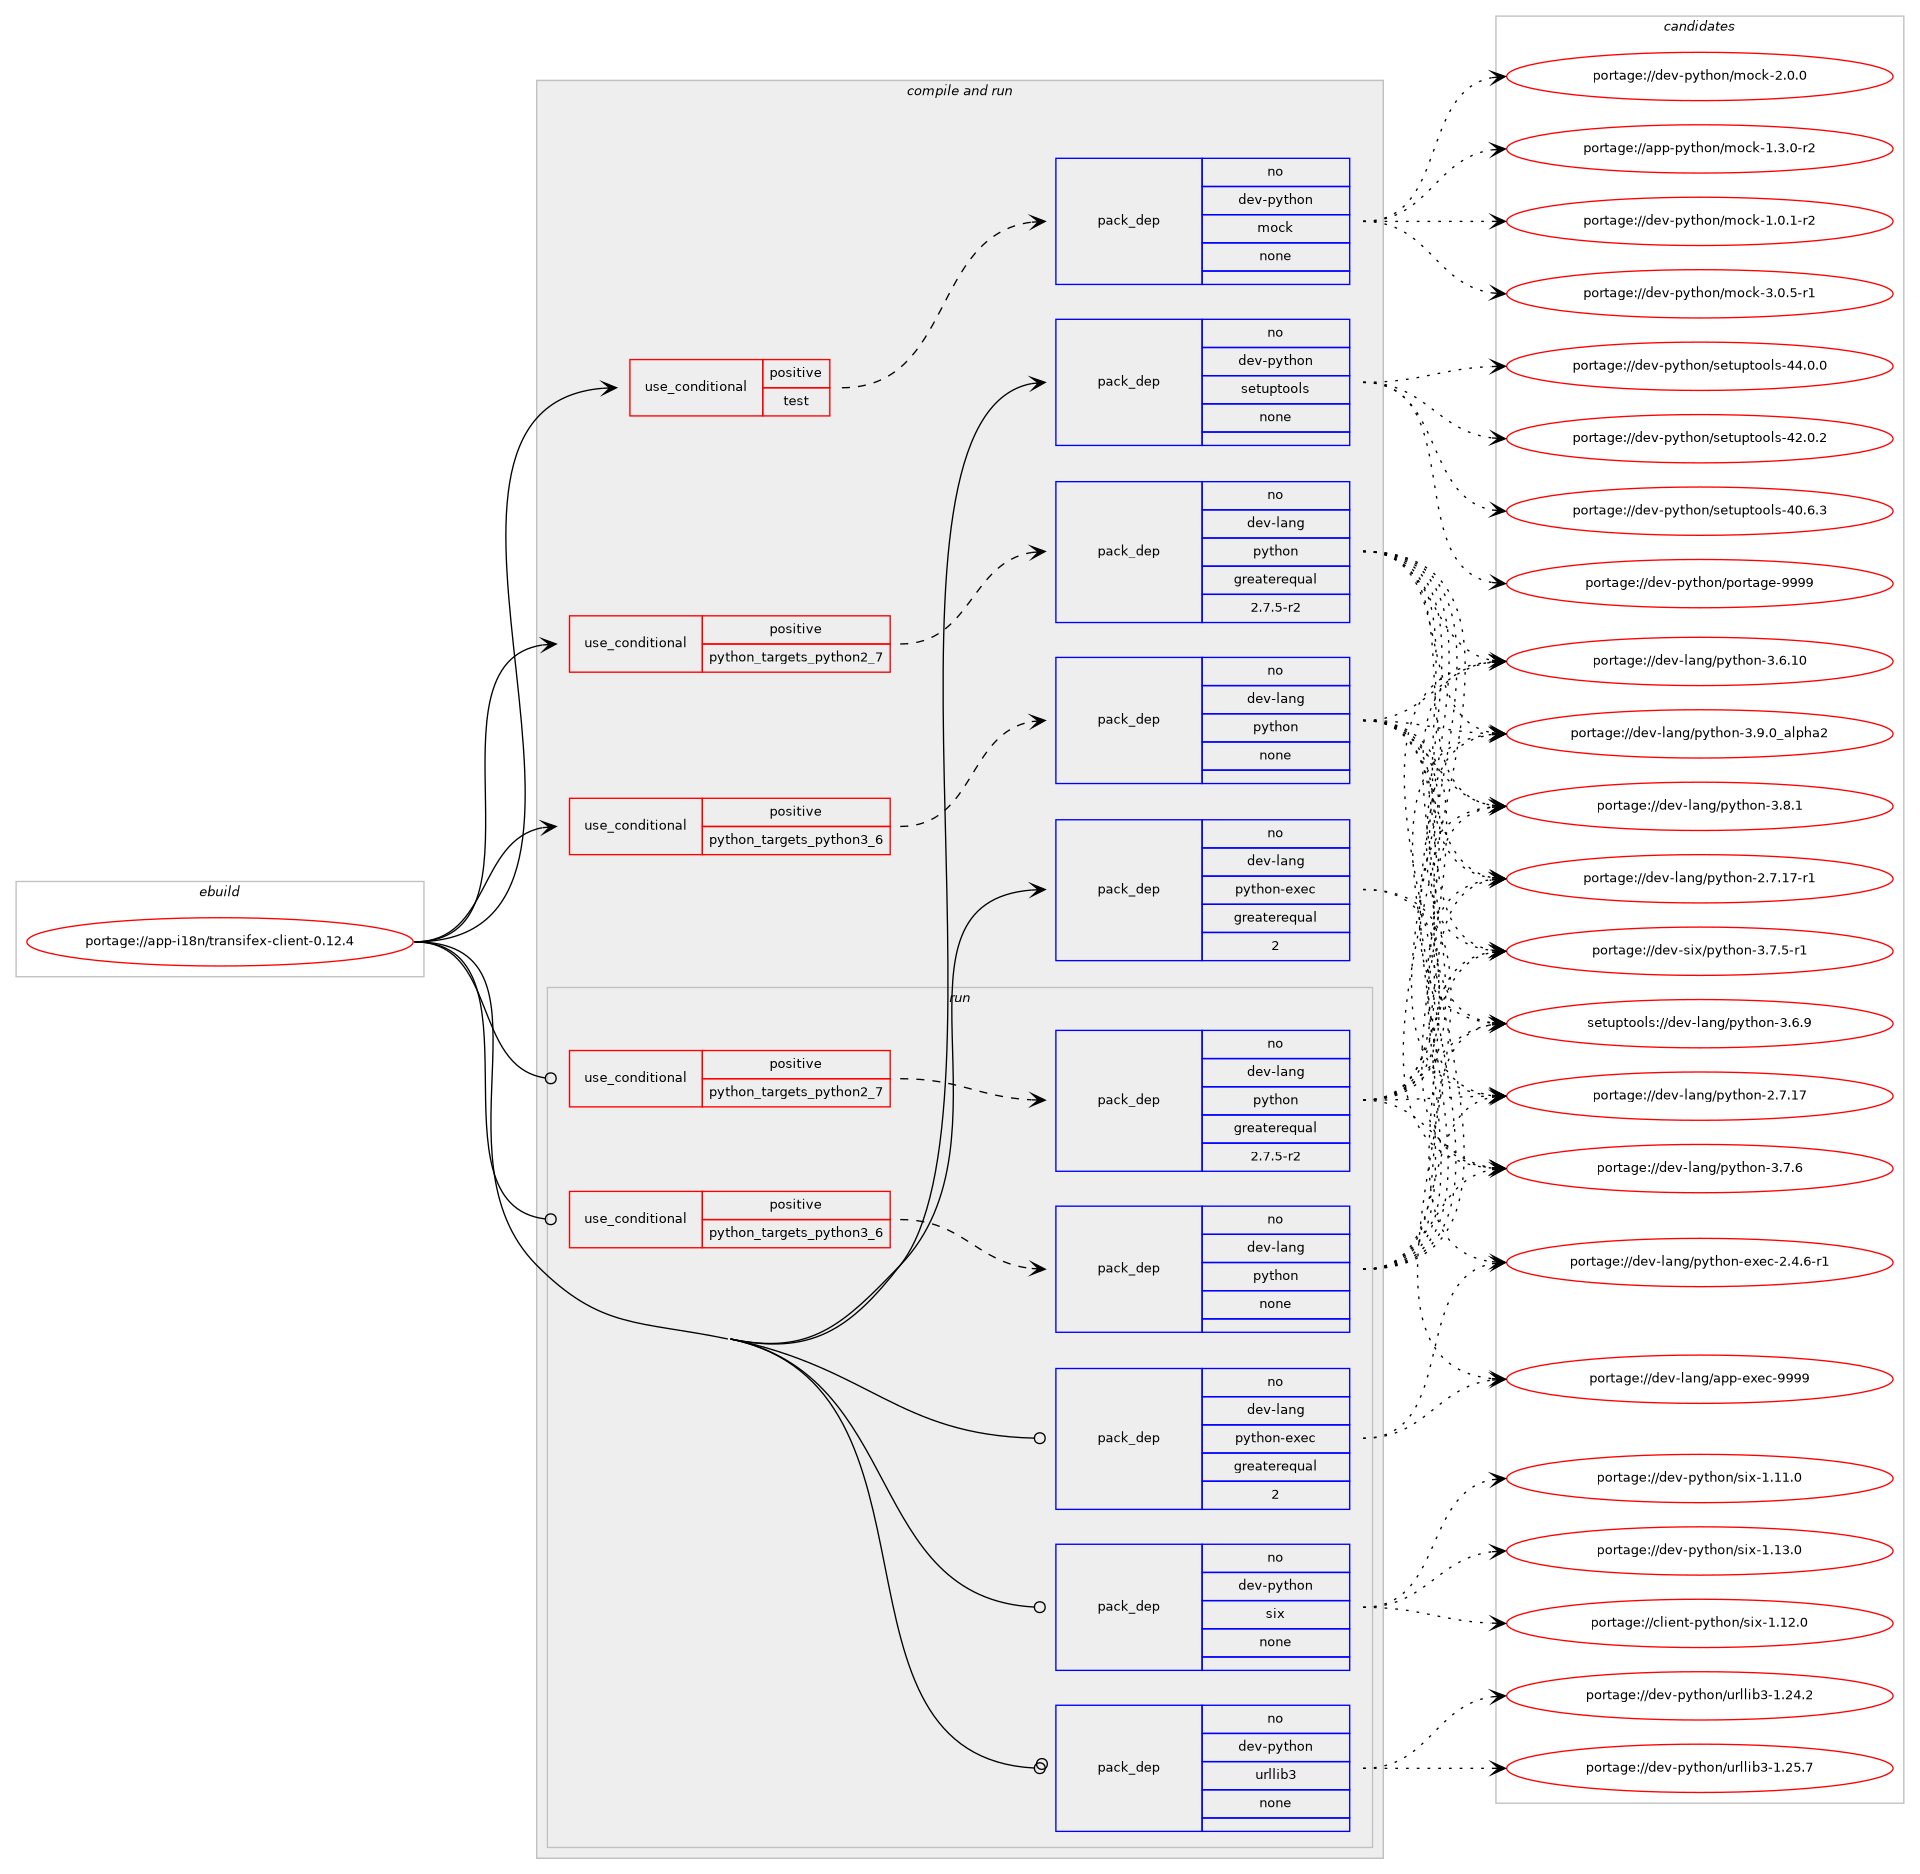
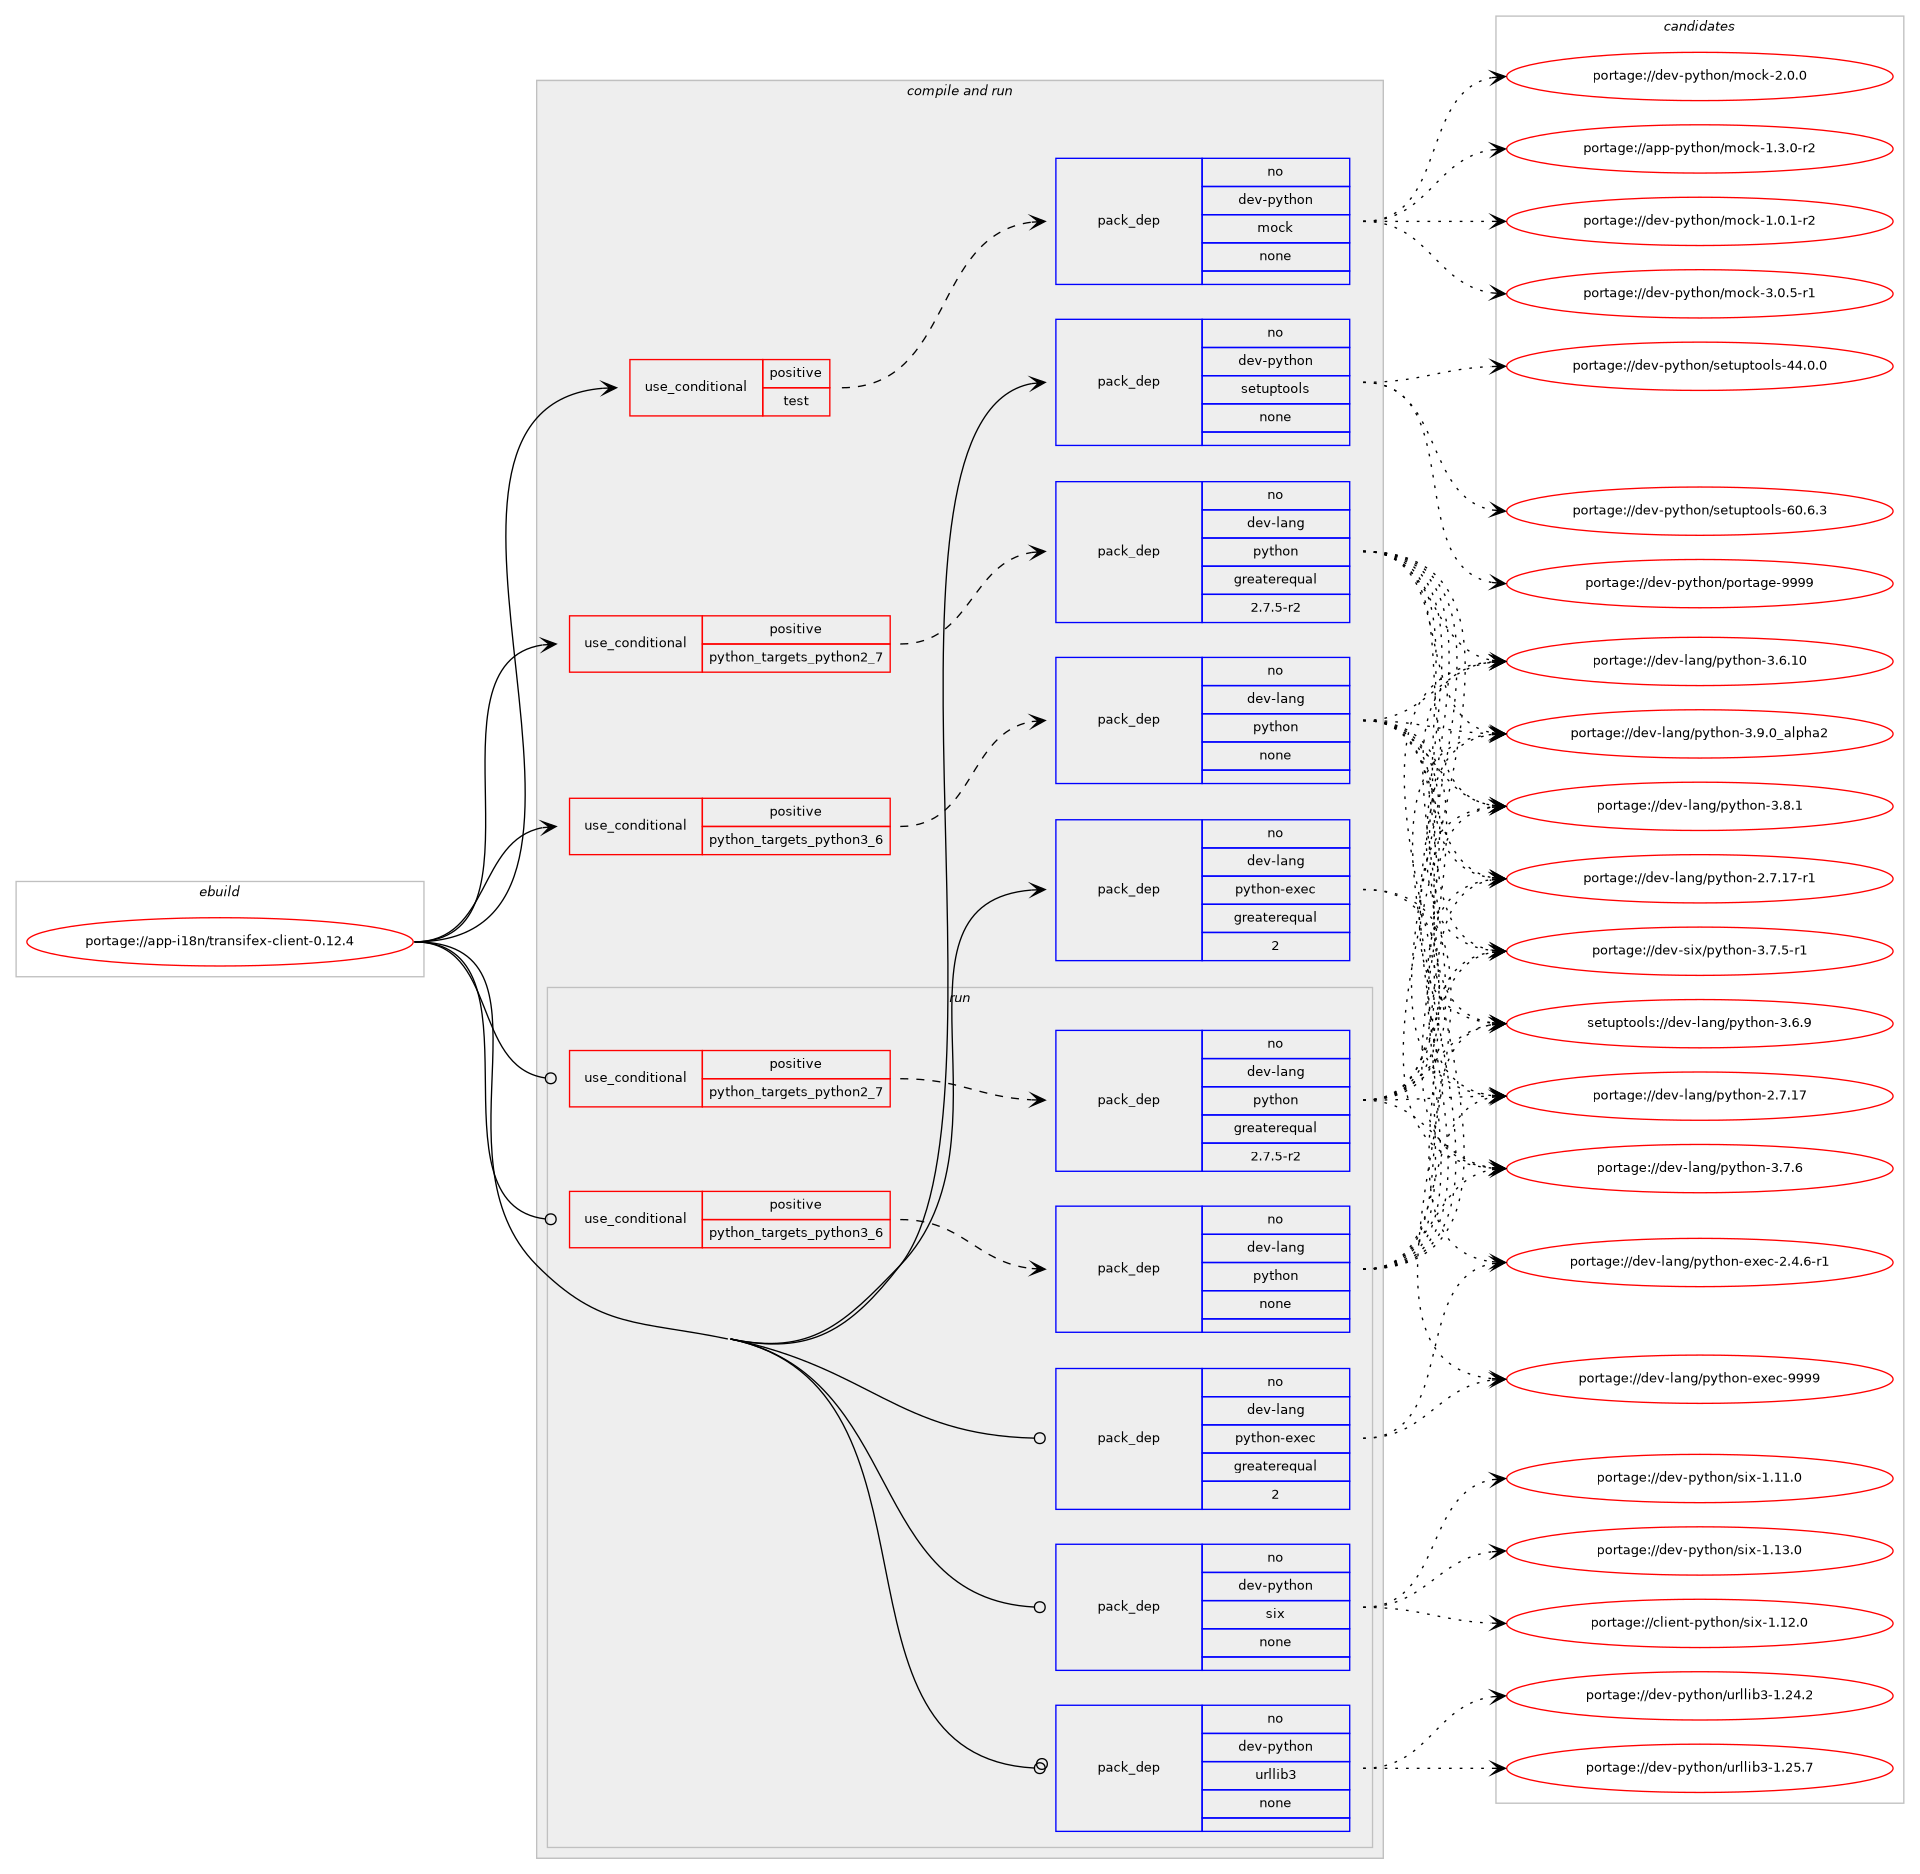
node "portage://dev-python/setuptools-42.0.2": removed
node "portage://dev-python/setuptools-40.6.3": label "portage://dev-python/setuptools-40.6.3" -> "portage://dev-python/setuptools-60.6.3"
node "portage://dev-lang/app-exec-9999": label "portage://dev-lang/app-exec-9999" -> "portage://dev-lang/python-exec-9999"
